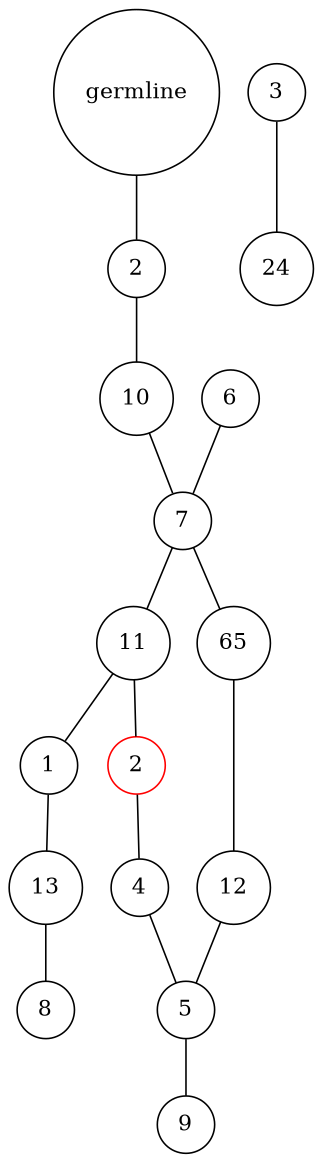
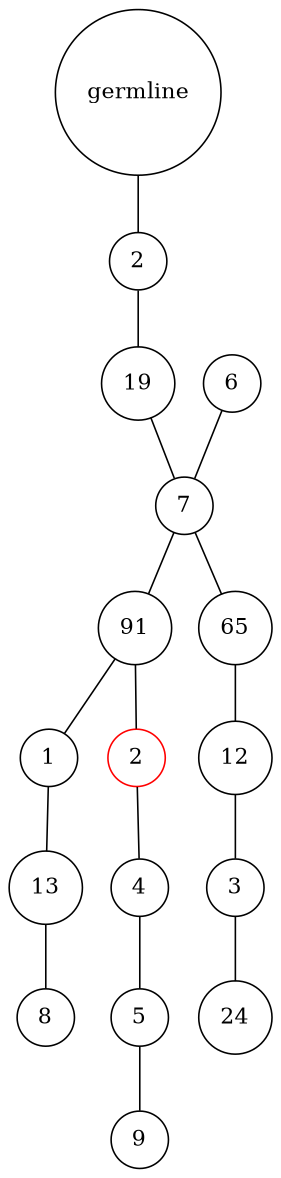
node "10": label "10" -> "19"
node "11": label "11" -> "91"
edge "12" -- "5": now "12" -- "3"
